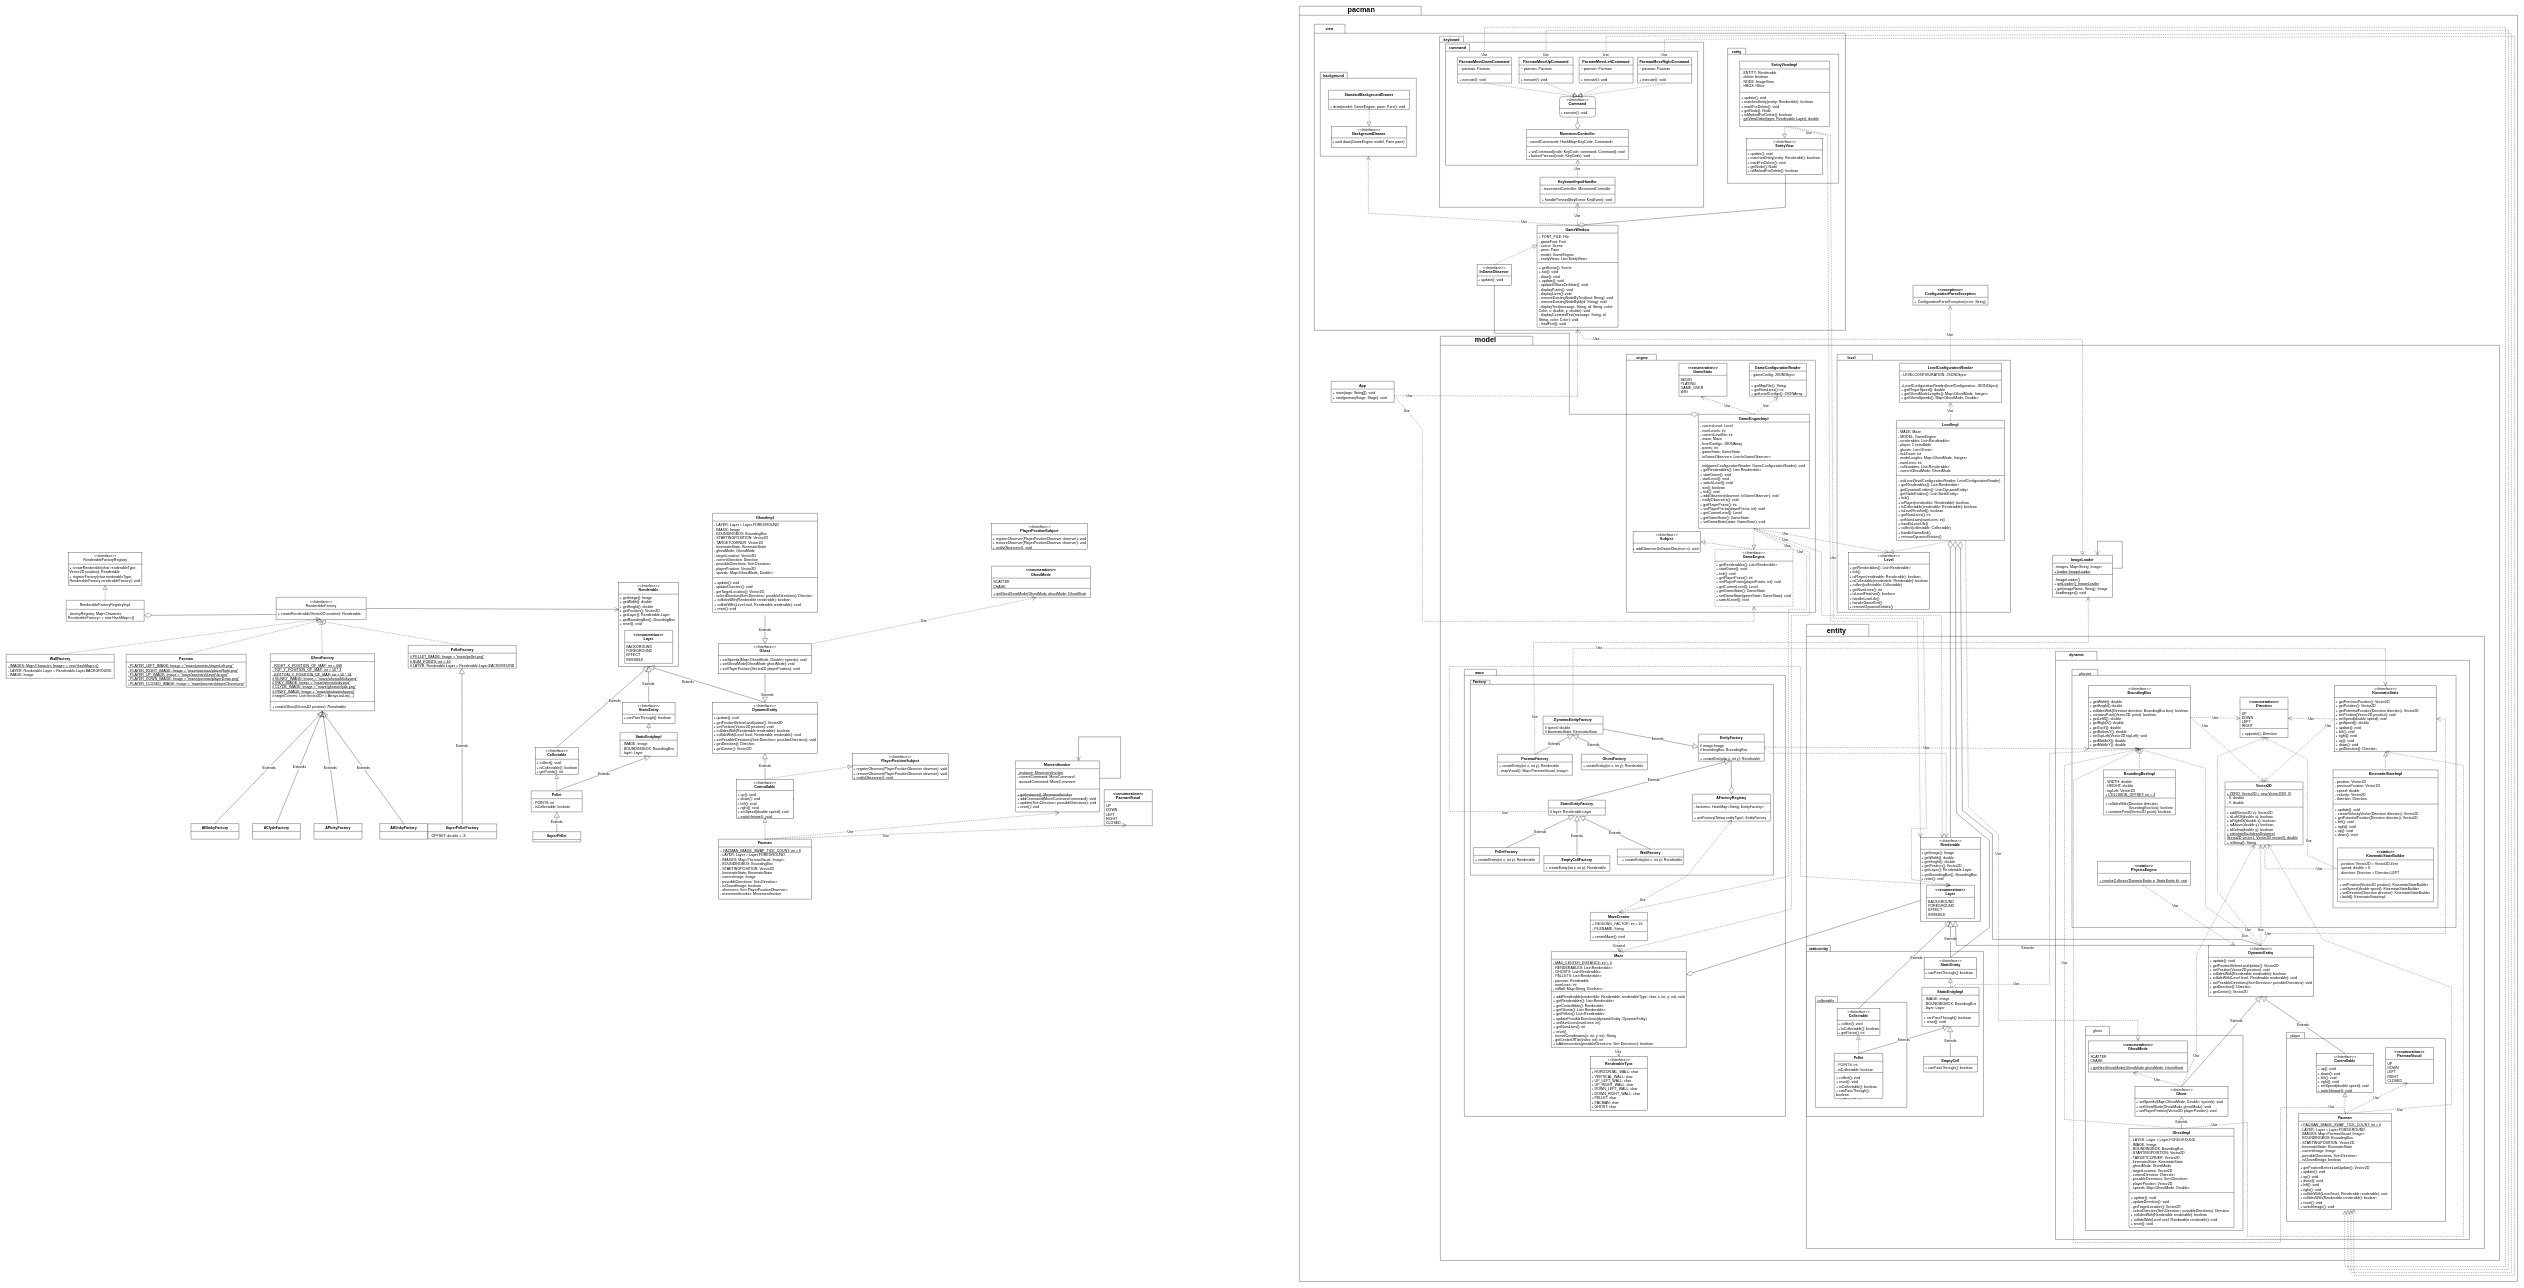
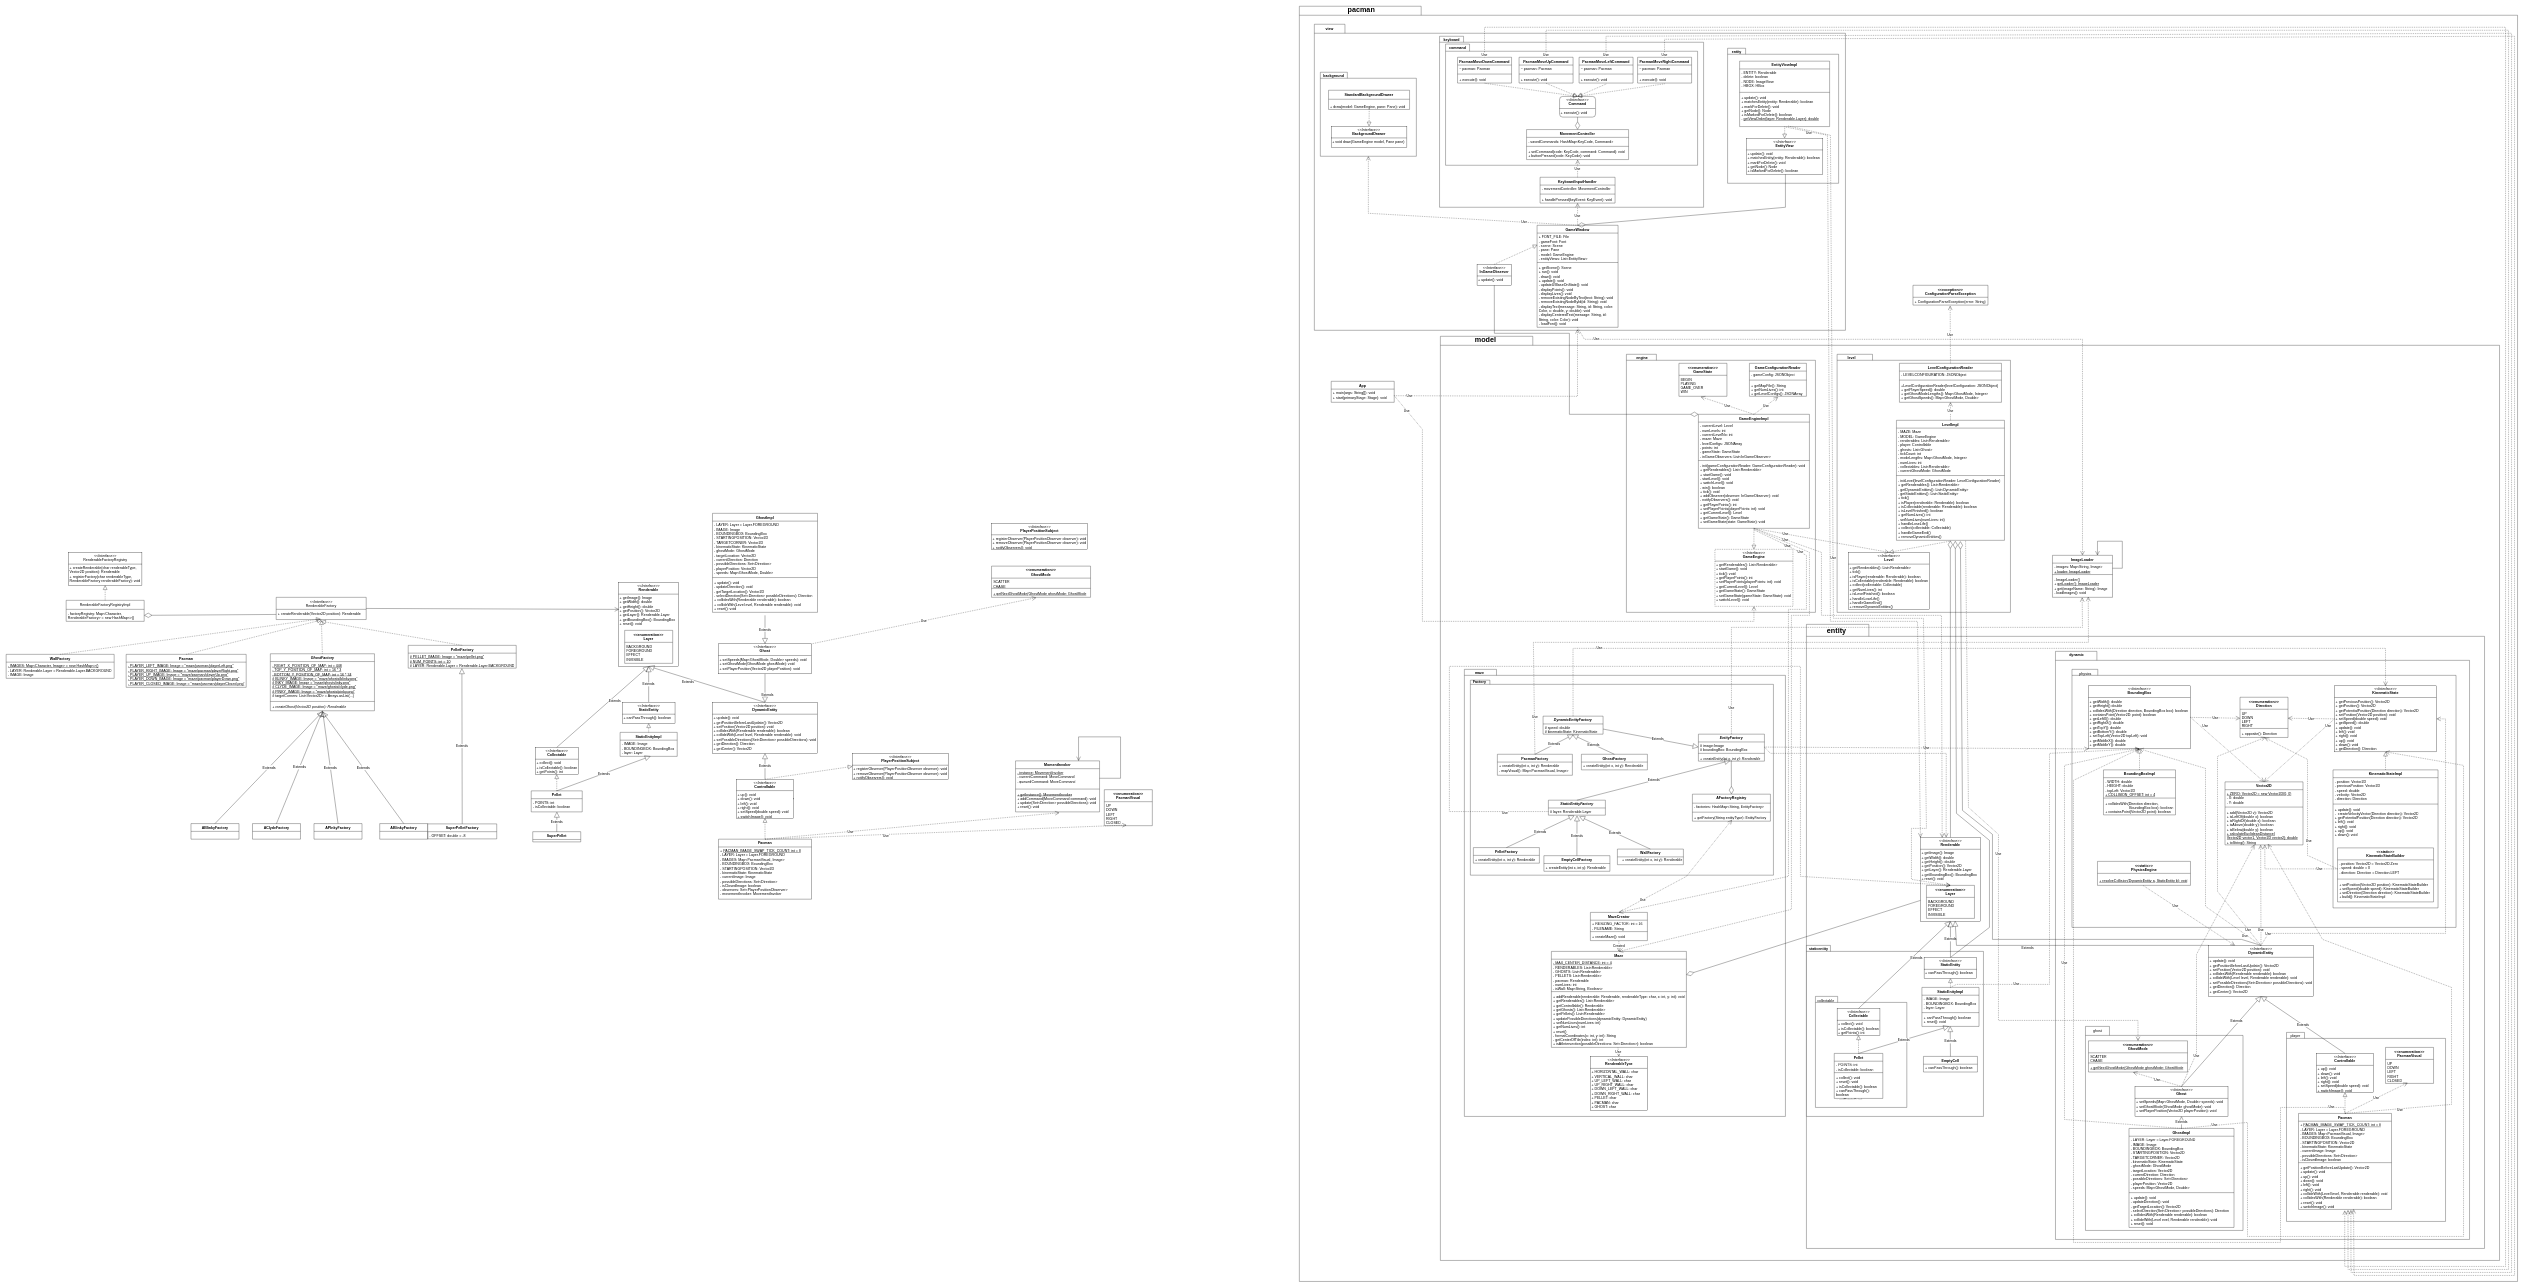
node "<<Interface>> Subject + addObserver(InGameObserver o): void": removed
edge "<<Interface>> GameEngine + getRenderables(): List<Renderable> + startGame(): void + tick(): void + getPlayerPoints(): int + setPlayerPoints(playerPoints: int): void + getCurrentLevel(): Level + getGameState(): GameState + setGameState(gameState: GameState): void + switchLevel(): void" -> "<<Interface>> Subject + addObserver(InGameObserver o): void": removed
edge "EntityFactory" -> "- ImageLoader() + getLoader(): ImageLoader + get(imageName: String): Image - loadImages(): void": added, label "Use"
